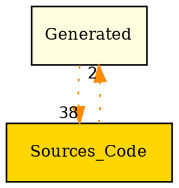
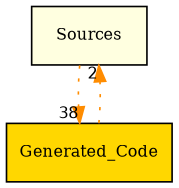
node "Generated": label "Generated" -> "Sources"
node "Sources_Code": label "Sources_Code" -> "Generated_Code"
